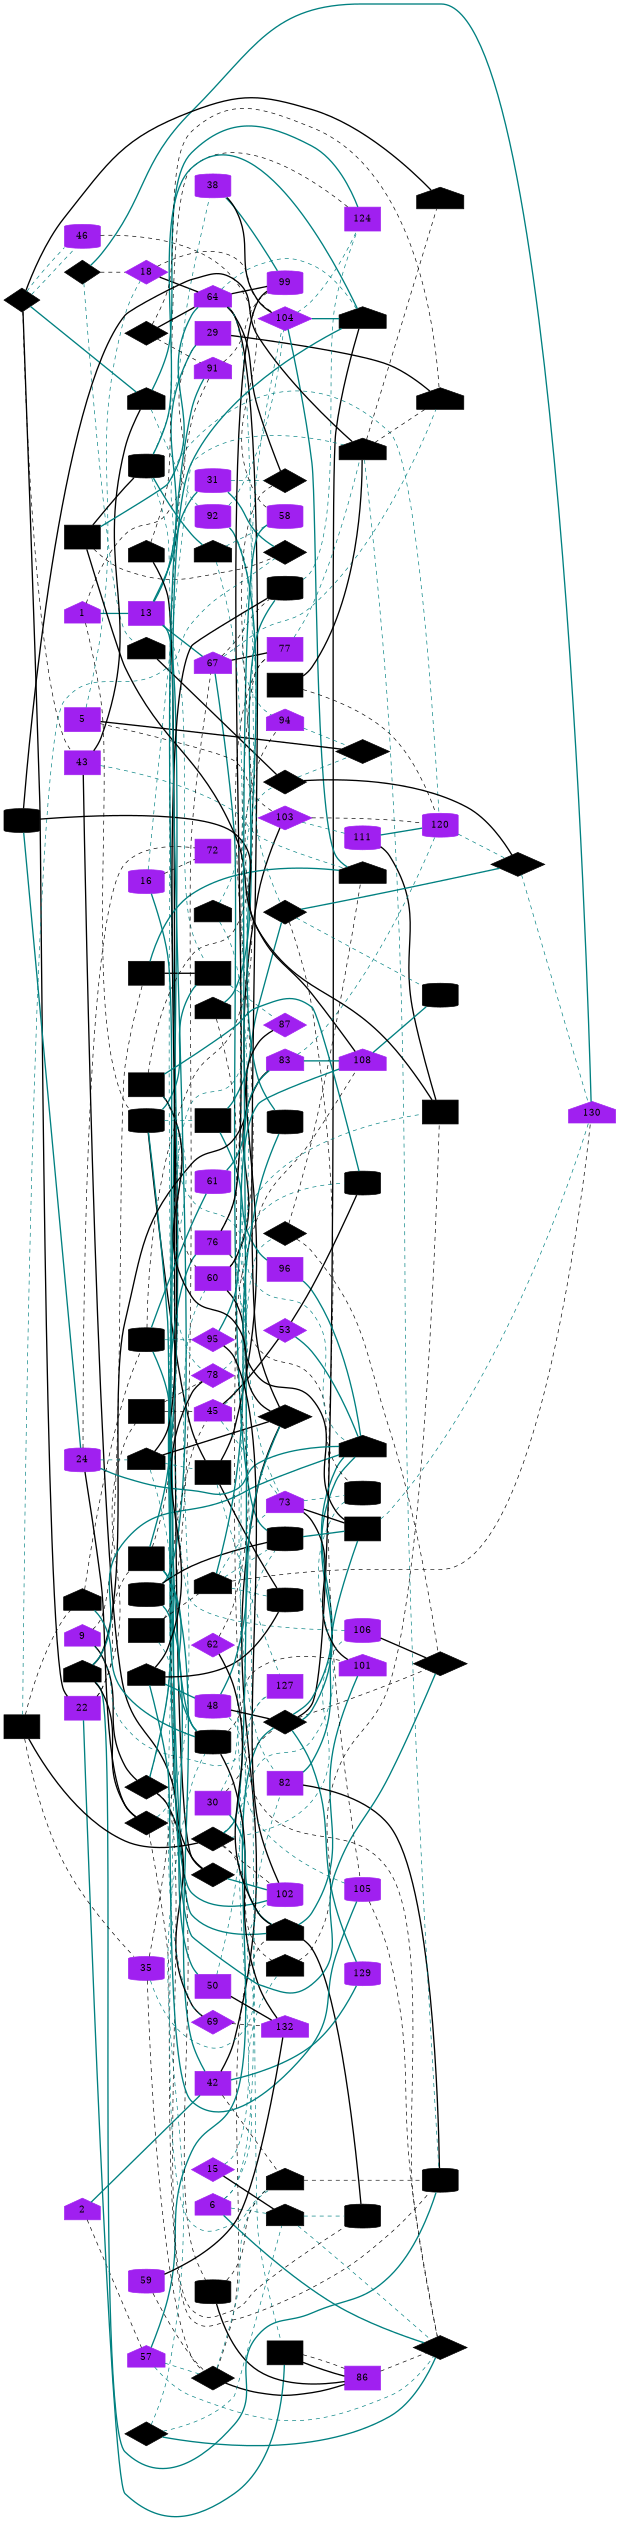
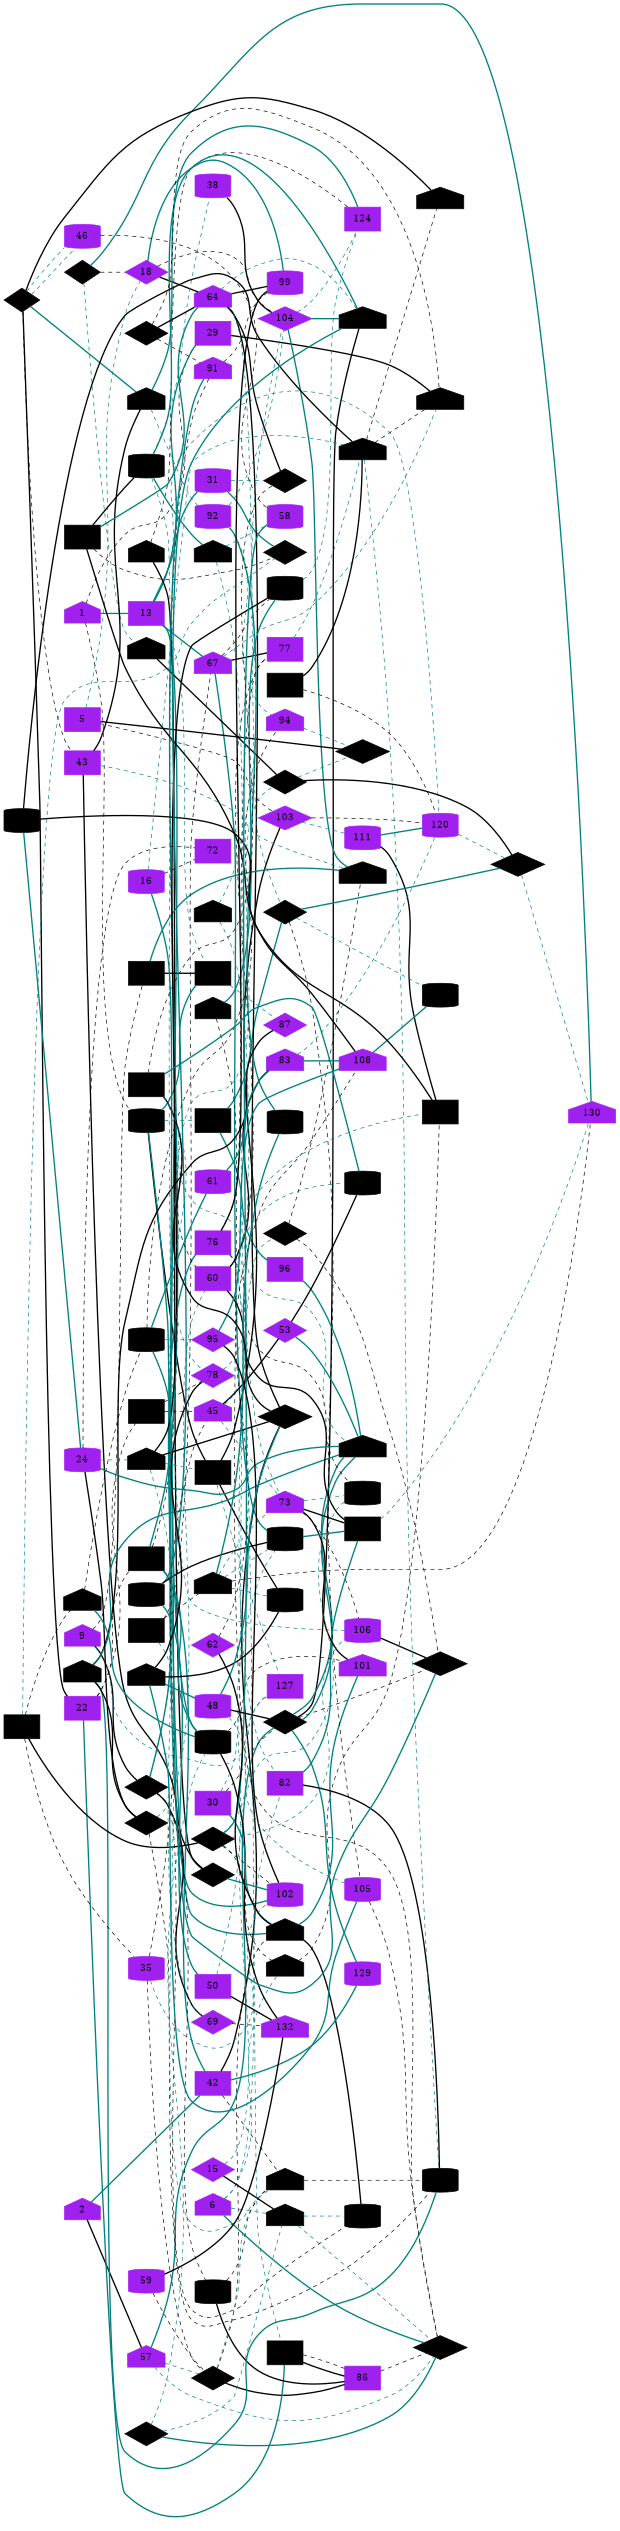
edge "38" -- "99": now "18" -- "99"
edge "73" -- "106": added
edge "2" -- "57": style dashed -> bold
